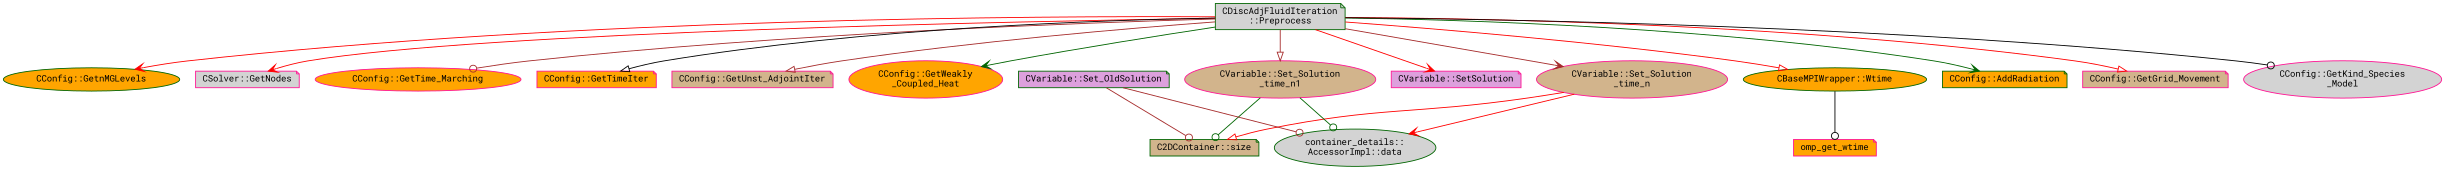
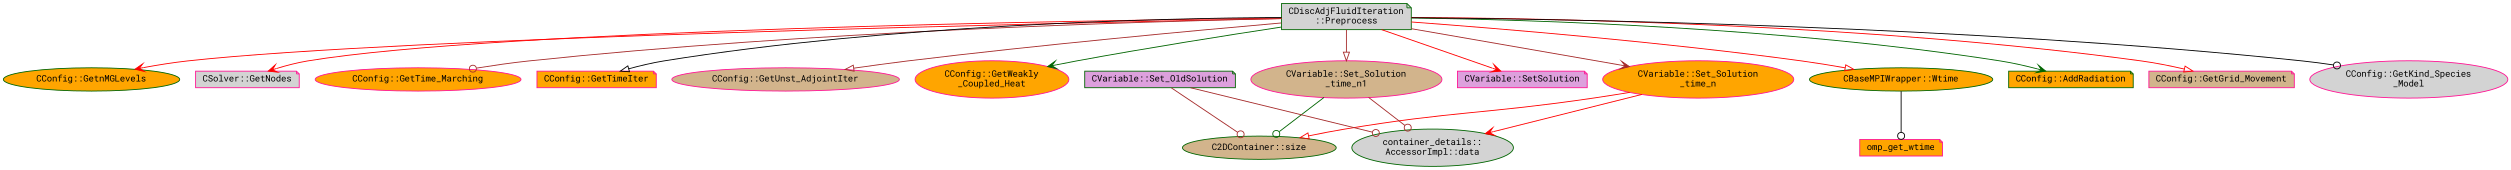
node "CConfig::GetUnst_AdjointIter": shape note -> ellipse
node "CVariable::Set_Solution _time_n": fillcolor tan -> orange
edge "CVariable::Set_Solution _time_n1" -> "container_details:: AccessorImpl::data": color darkgreen -> brown
node "C2DContainer::size": shape note -> ellipse
